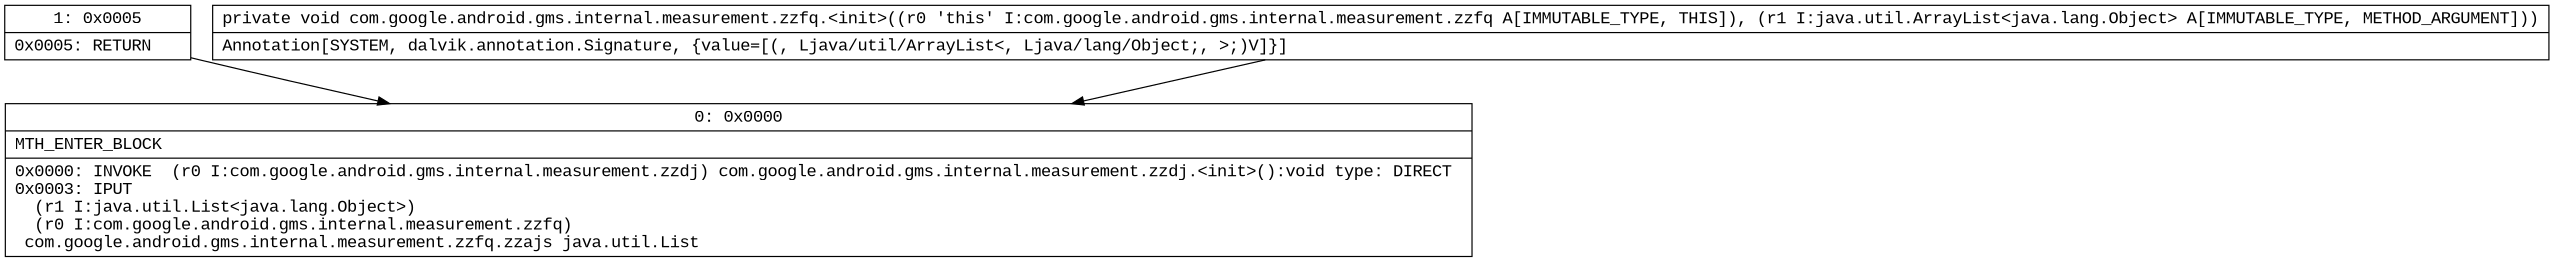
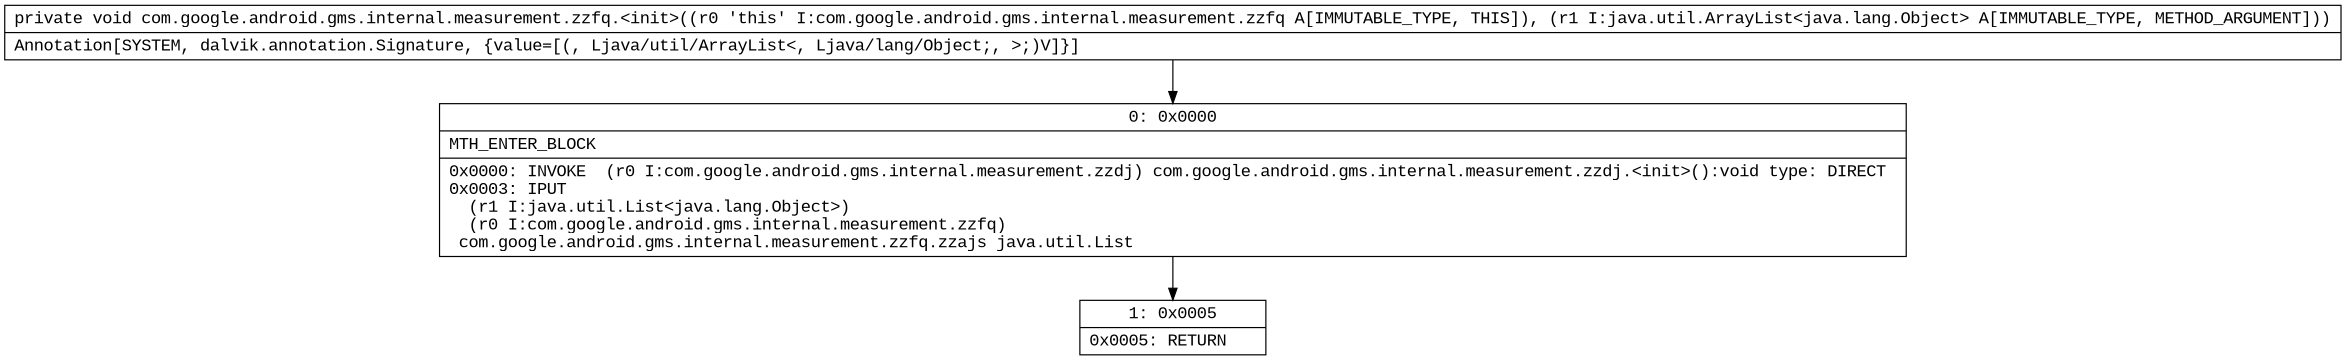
edge "1: 0x0005" -> "0: 0x0000": reversed
